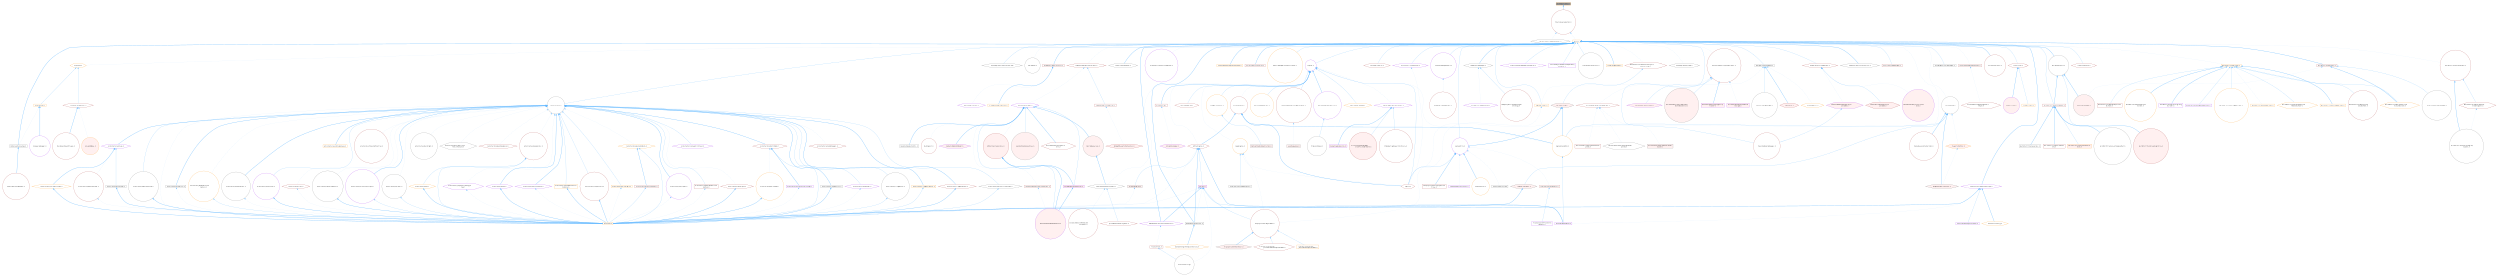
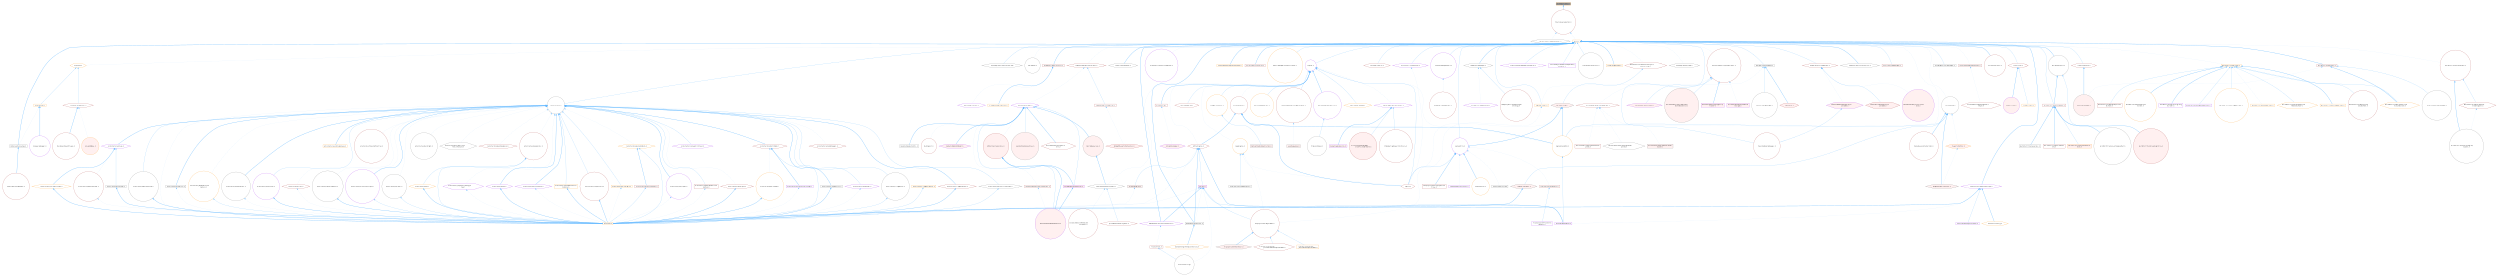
edge "DataLayerManager.h" -> "WorldDataLayers.h": now "DataLayerManager.h" -> "TraceScreenshot.h"
node "LandscapeEdit.h": removed
edge "ActorFactoryTriggerCapsule.h" -> "ActorFactory.h": removed
